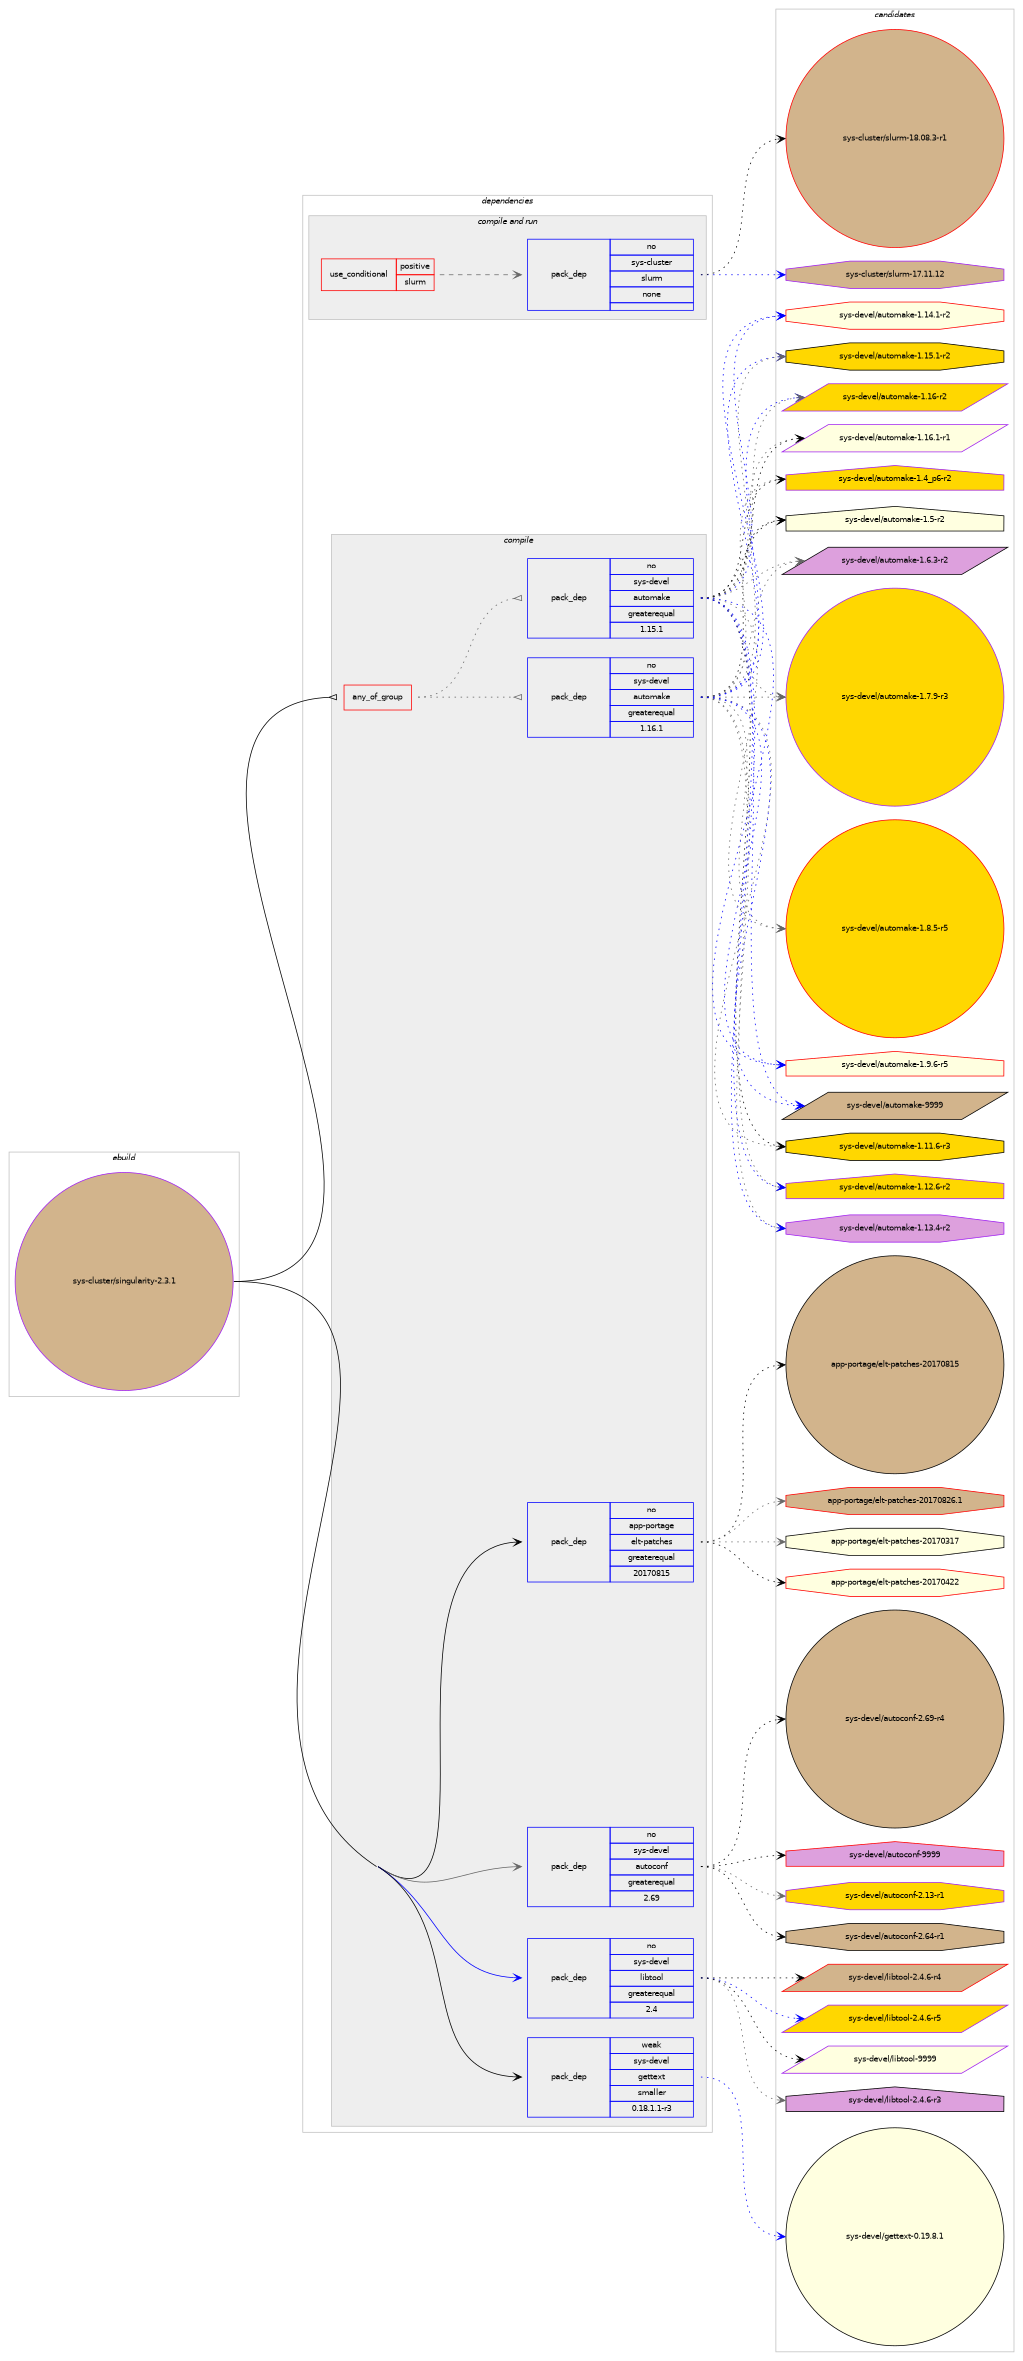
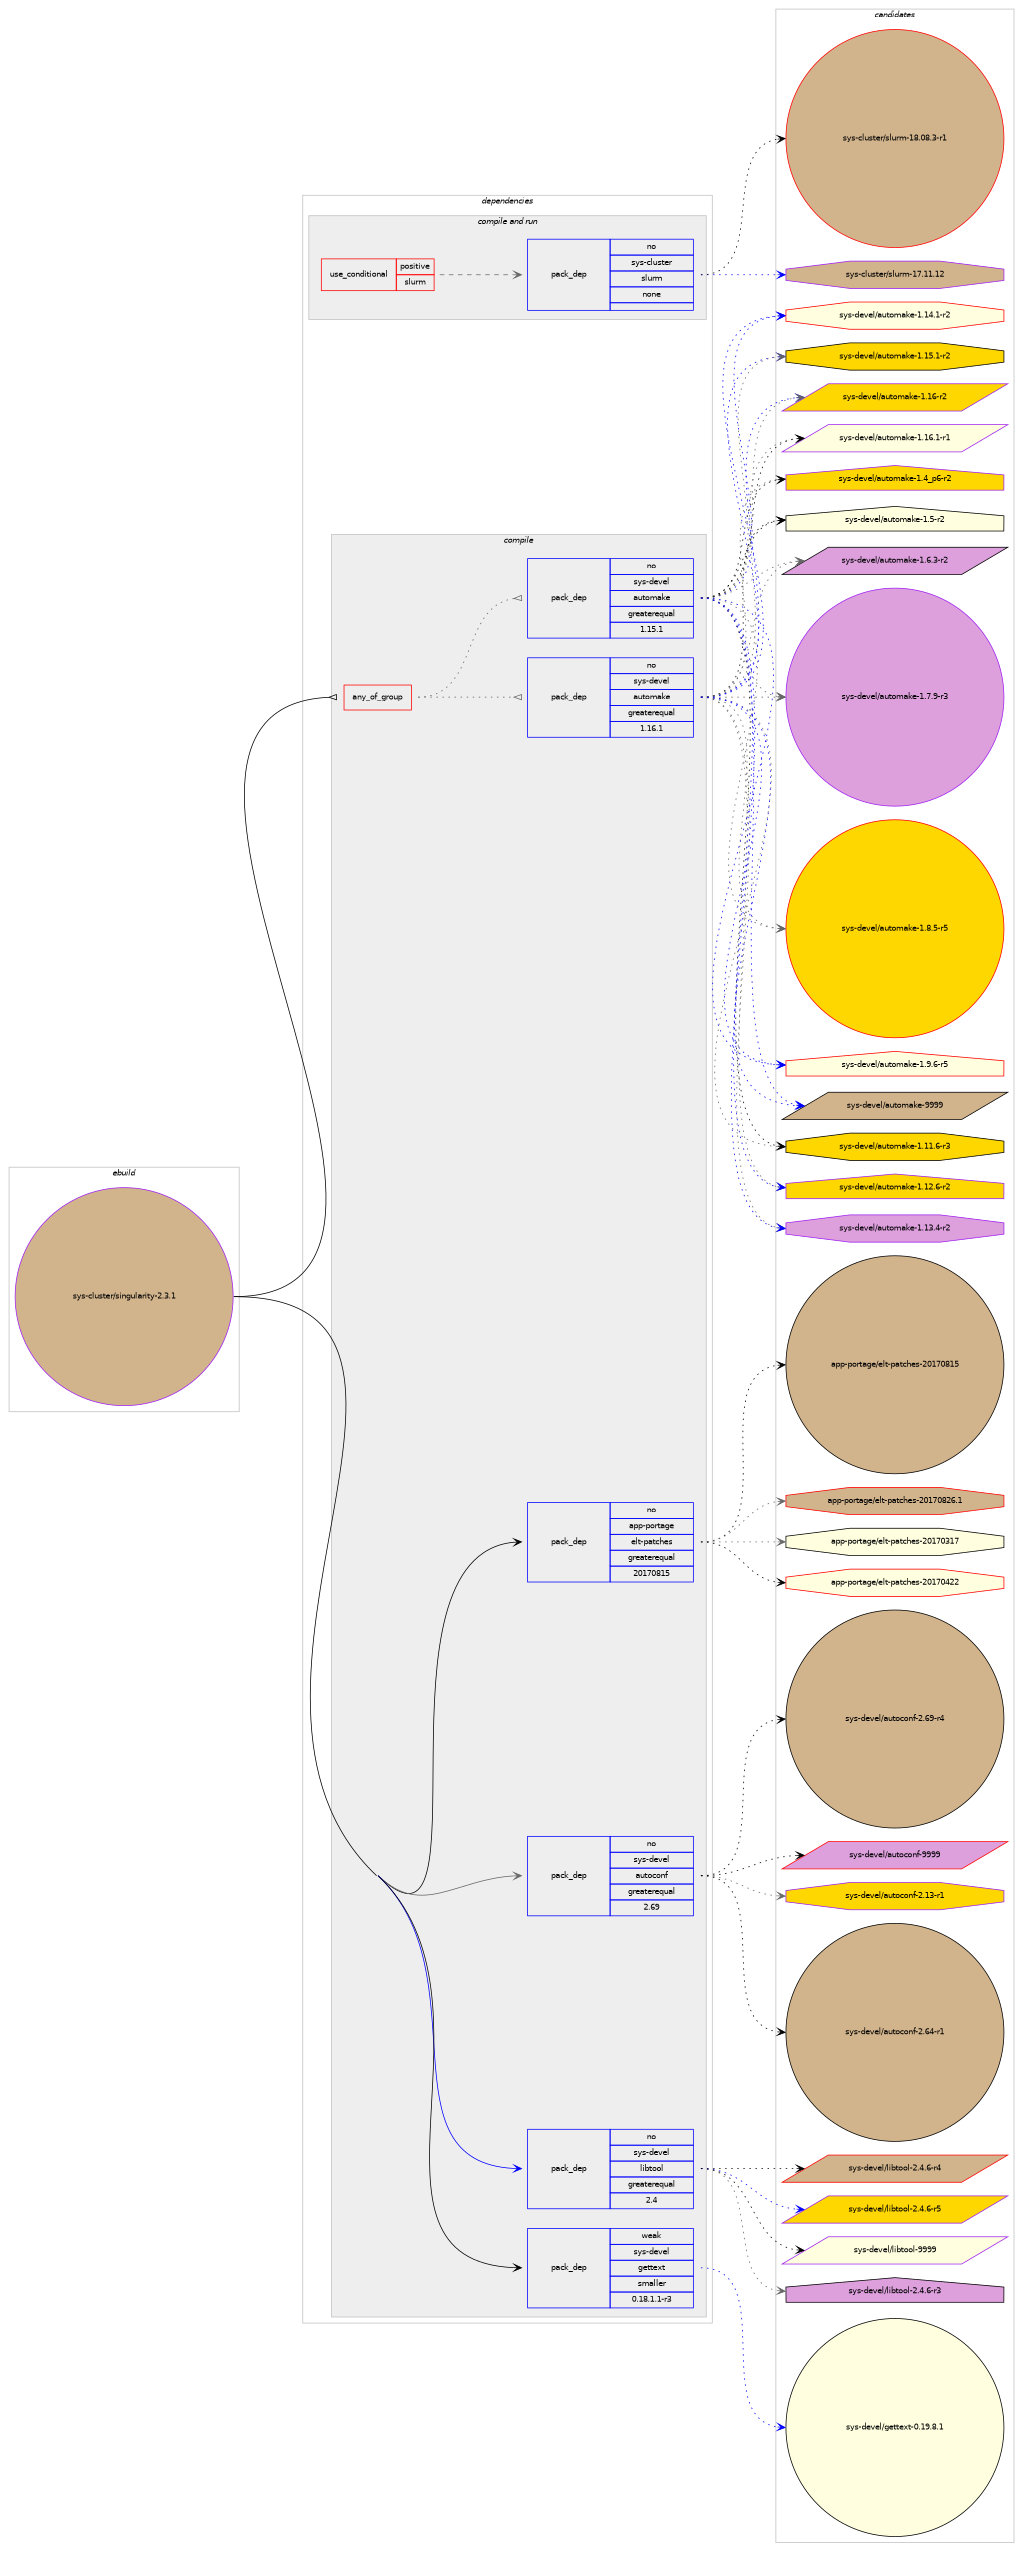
node "sys-devel/automake-1.7.9-r3": fillcolor gold -> plum
node "sys-devel/autoconf-9999": shape house -> parallelogram
node "sys-devel/autoconf-2.64-r1": shape octagon -> circle
